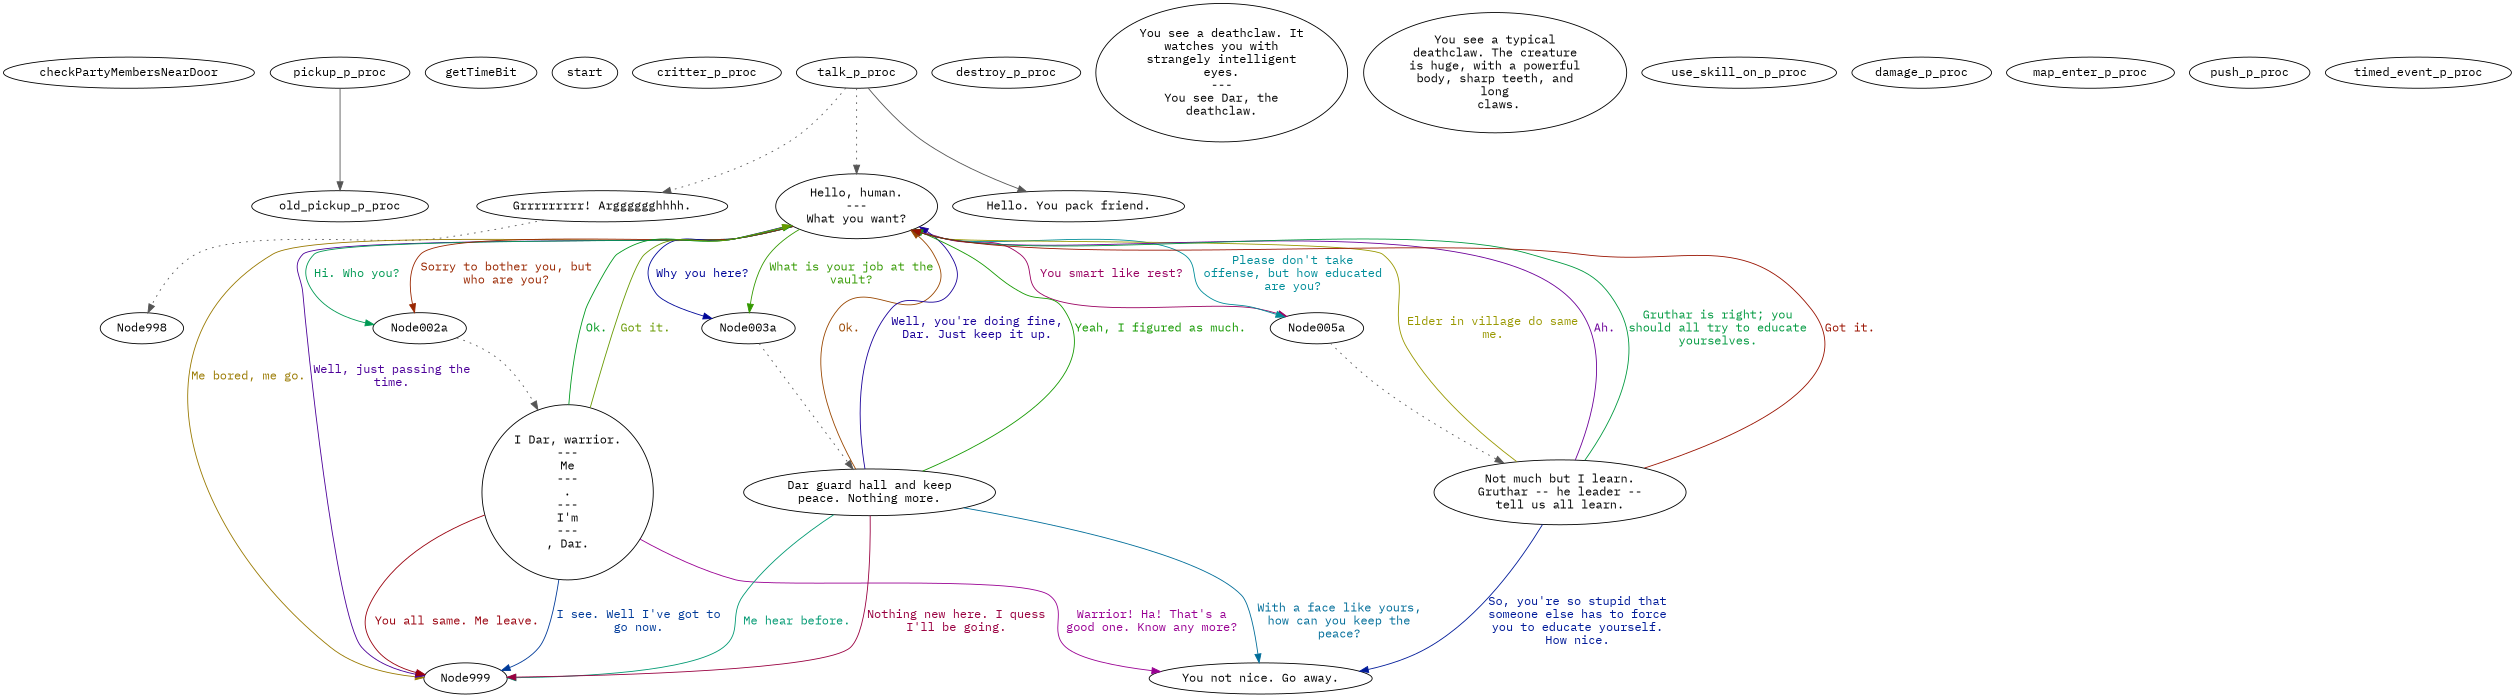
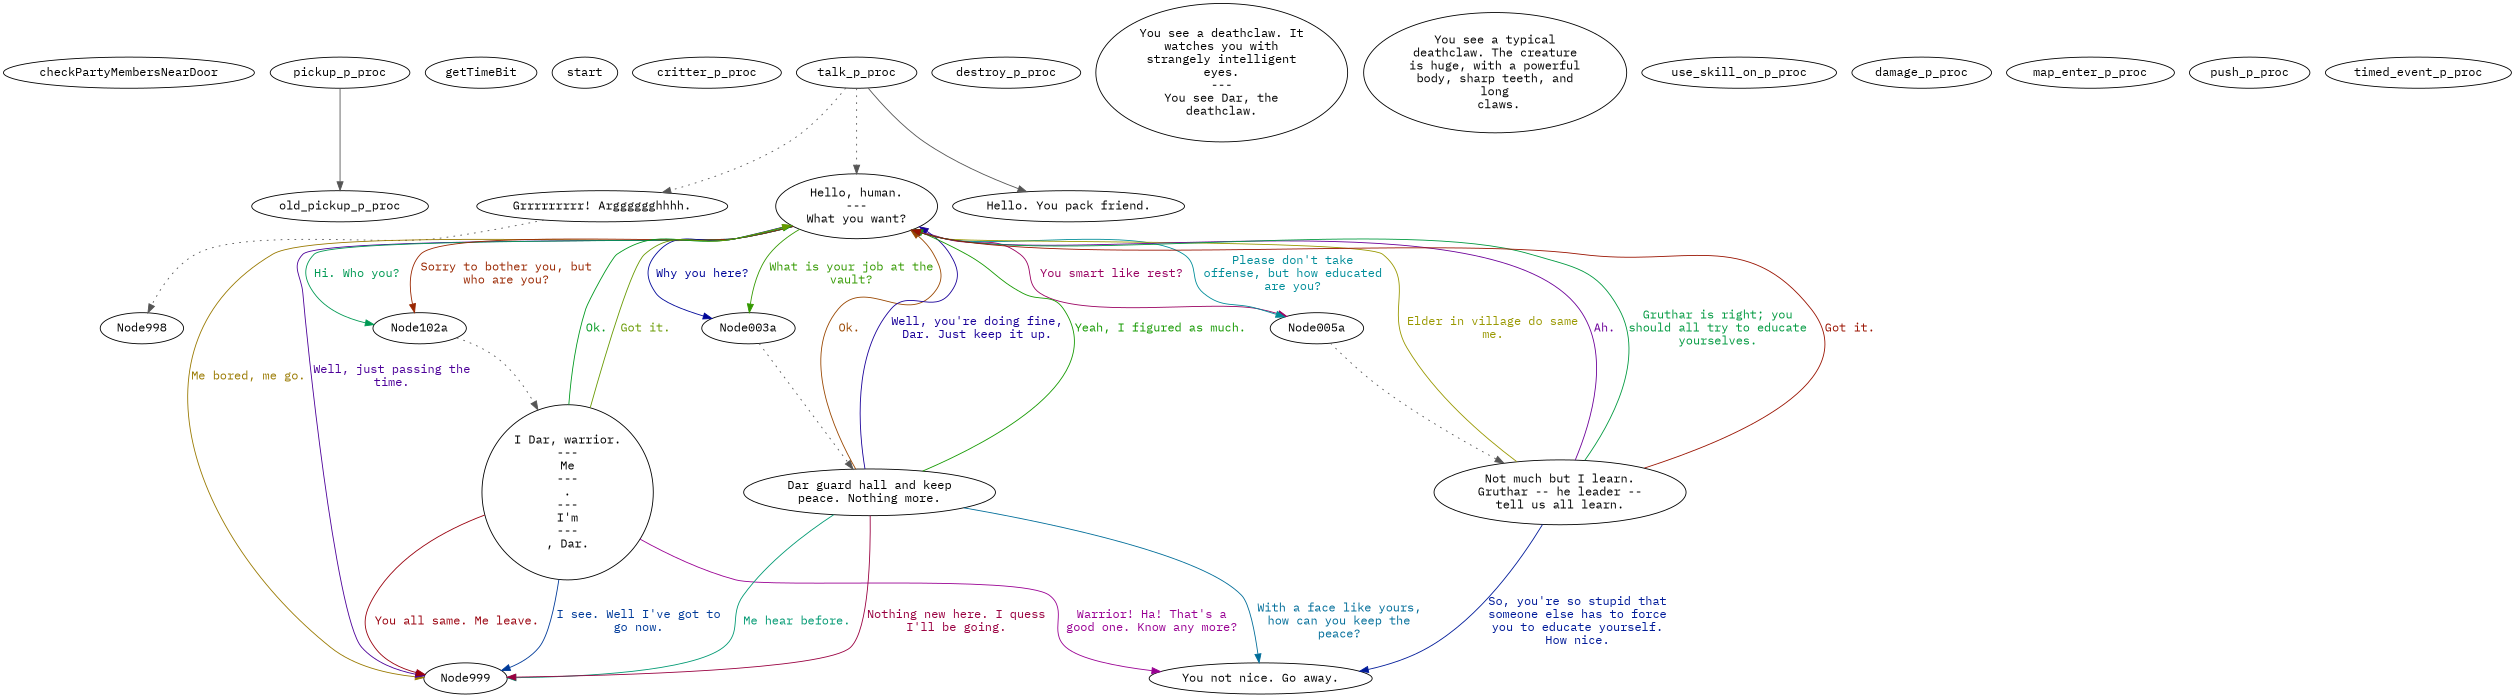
node "Node002a": label "Node002a" -> "Node102a"
